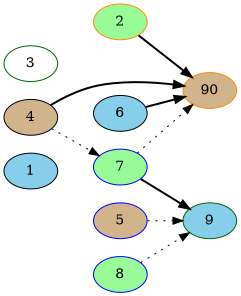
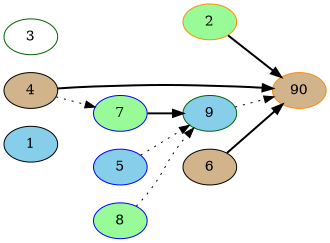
node "6": fillcolor skyblue -> tan
edge "7" -> "90": now "9" -> "90"
node "5": fillcolor tan -> skyblue
